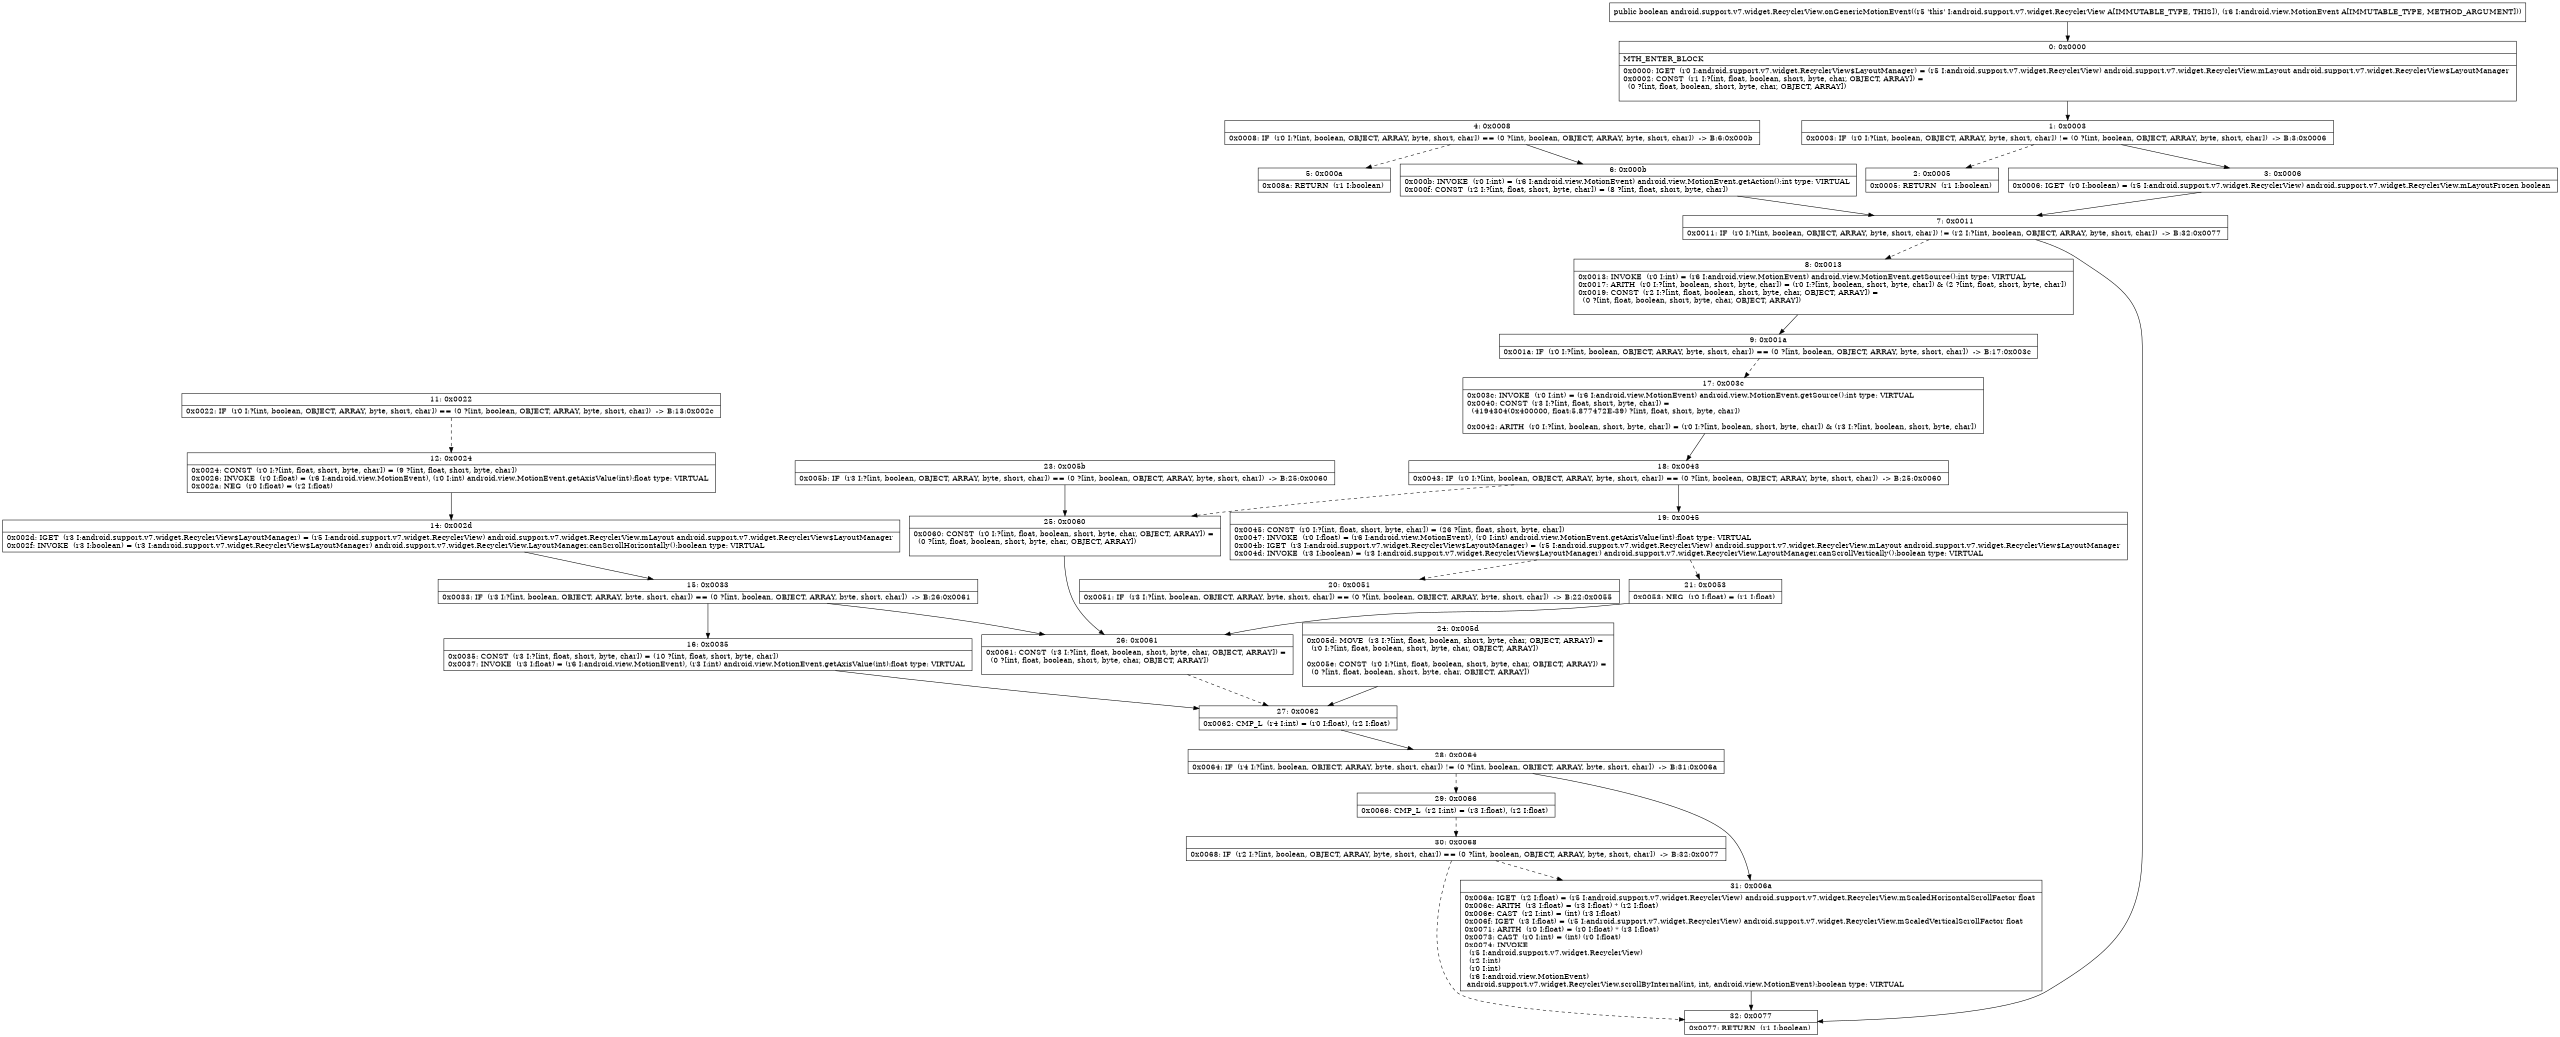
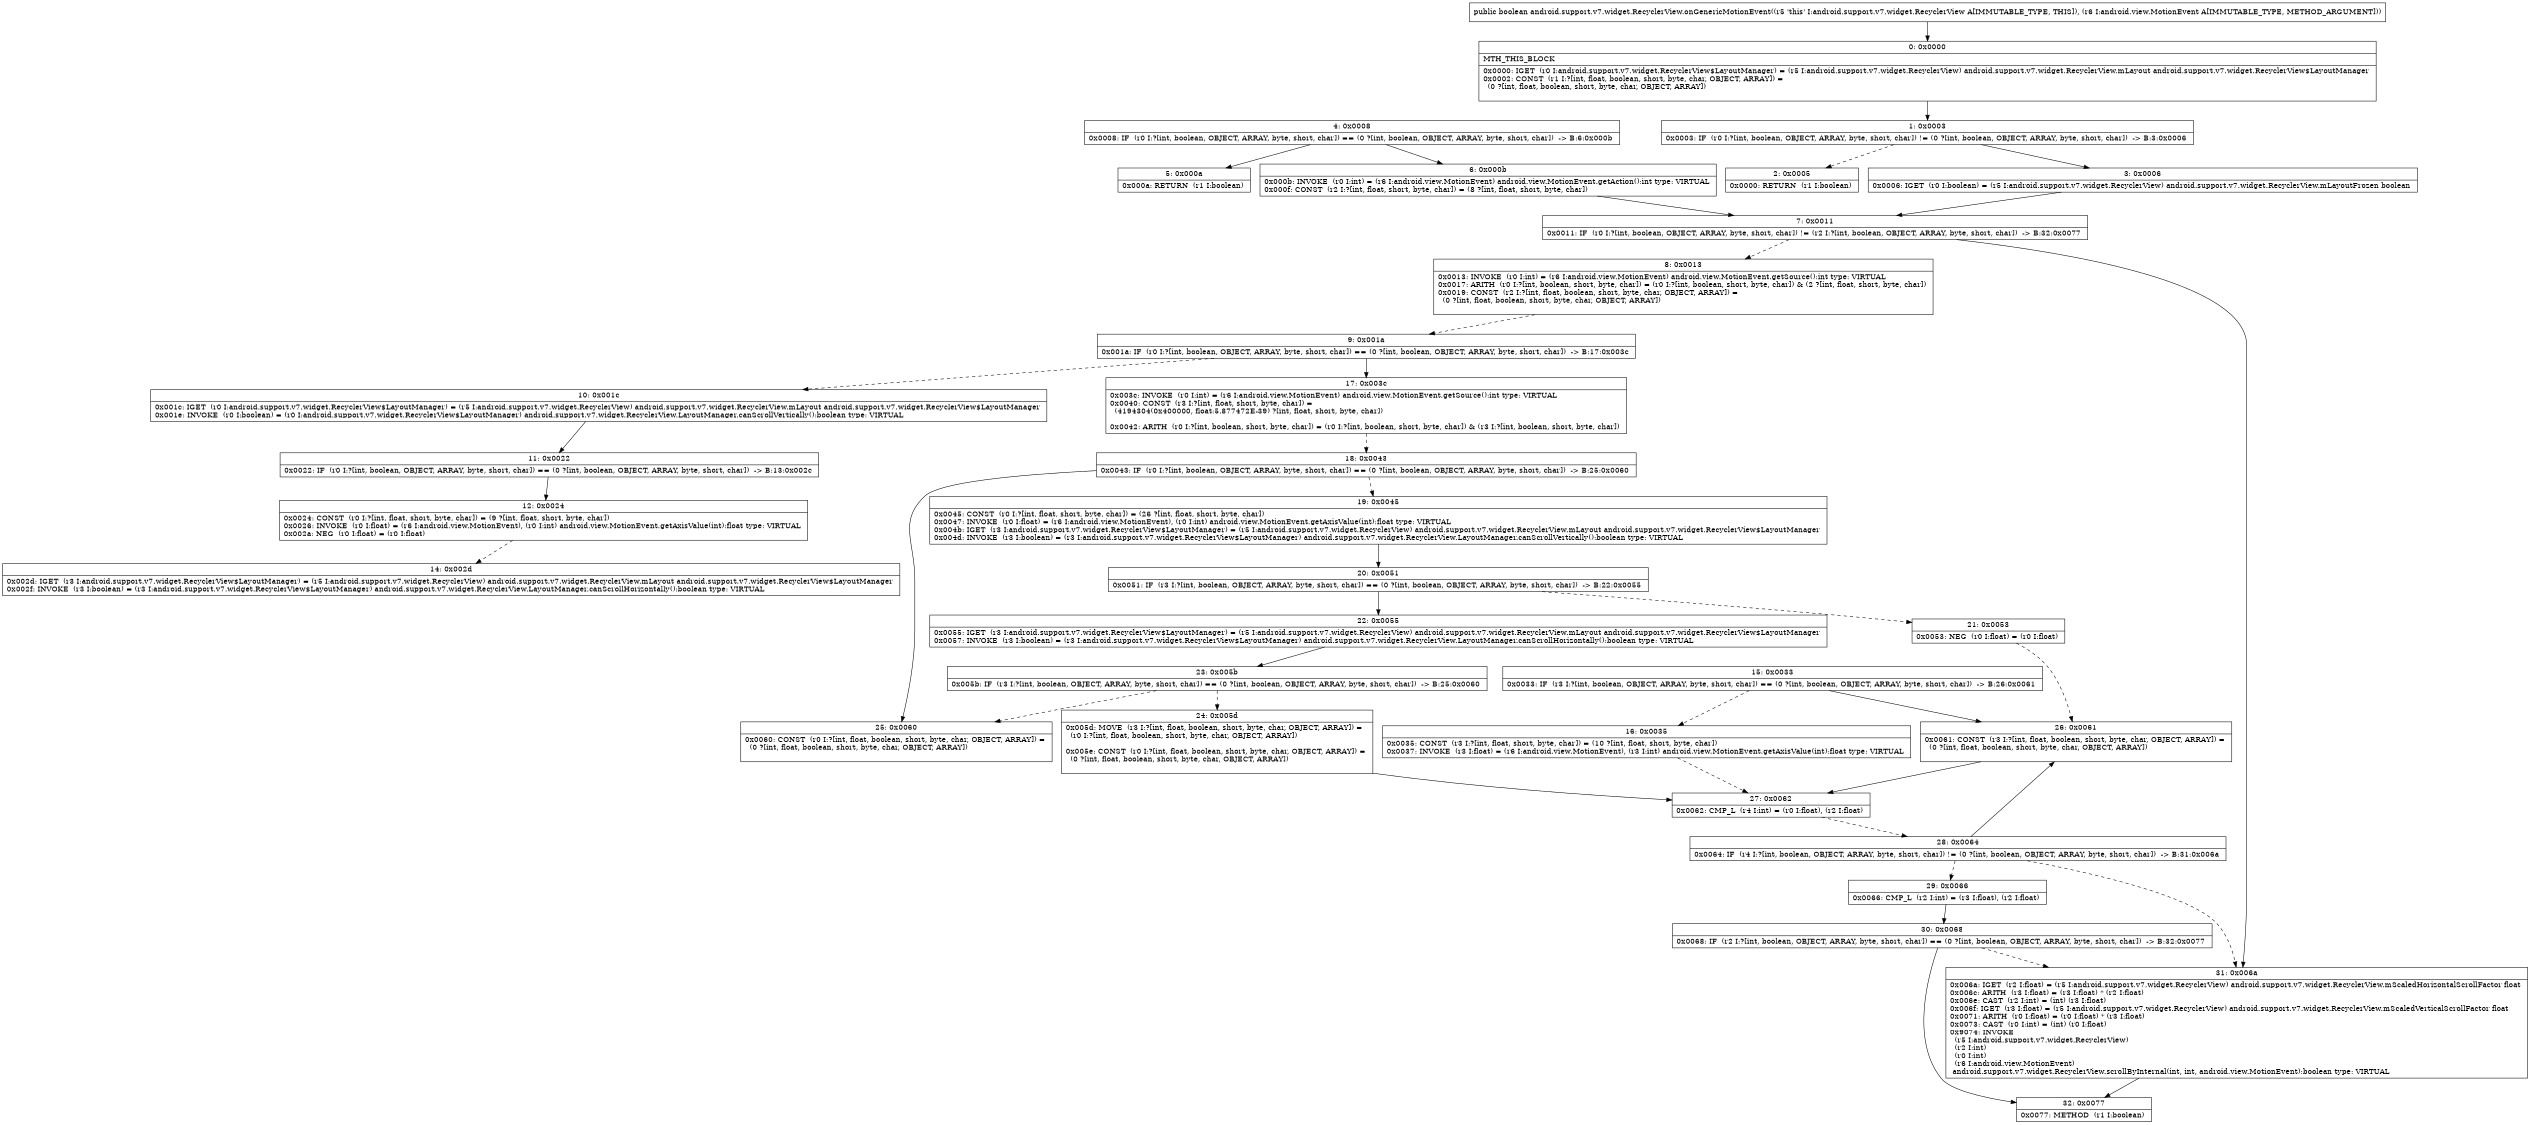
node "0: 0x0000": text "MTH_ENTER_BLOCK" -> "MTH_THIS_BLOCK"
edge "4: 0x0008" -> "5: 0x000a": style dashed -> solid
node "5: 0x000a": text "0x008a: RETURN  (r1 I:boolean)" -> "0x000a: RETURN  (r1 I:boolean)"
node "2: 0x0005": text "0x0005: RETURN  (r1 I:boolean)" -> "0x0000: RETURN  (r1 I:boolean)"
edge "8: 0x0013" -> "9: 0x001a": style solid -> dashed
edge "9: 0x001a" -> "17: 0x003c": style dashed -> solid
node "10: 0x001c": added
edge "11: 0x0022" -> "12: 0x0024": style dashed -> solid
edge "17: 0x003c" -> "18: 0x0043": style solid -> dashed
node "12: 0x0024": text "0x002a: NEG  (r0 I:float) = (r2 I:float)" -> "0x002a: NEG  (r0 I:float) = (r0 I:float)"
edge "18: 0x0043" -> "19: 0x0045": style solid -> dashed
edge "23: 0x005b" -> "25: 0x0060": style solid -> dashed
edge "18: 0x0043" -> "25: 0x0060": style dashed -> solid
edge "12: 0x0024" -> "14: 0x002d": style solid -> dashed
edge "14: 0x002d" -> "15: 0x0033": removed
edge "19: 0x0045" -> "21: 0x0053": now "20: 0x0051" -> "21: 0x0053"
edge "19: 0x0045" -> "20: 0x0051": style dashed -> solid
node "21: 0x0053": text "0x0053: NEG  (r0 I:float) = (r1 I:float)" -> "0x0053: NEG  (r0 I:float) = (r0 I:float)"
edge "25: 0x0060" -> "26: 0x0061": now "28: 0x0064" -> "26: 0x0061"
edge "21: 0x0053" -> "26: 0x0061": style solid -> dashed
edge "15: 0x0033" -> "16: 0x0035": style solid -> dashed
node "22: 0x0055": added
edge "26: 0x0061" -> "27: 0x0062": style dashed -> solid
edge "16: 0x0035" -> "27: 0x0062": style solid -> dashed
edge "23: 0x005b" -> "24: 0x005d": added
edge "7: 0x0011" -> "32: 0x0077": now "7: 0x0011" -> "31: 0x006a"
edge "27: 0x0062" -> "28: 0x0064": style solid -> dashed
edge "28: 0x0064" -> "31: 0x006a": style solid -> dashed
edge "29: 0x0066" -> "30: 0x0068": style dashed -> solid
node "31: 0x006a": text "0x0074: INVOKE" -> "0x9074: INVOKE"
edge "30: 0x0068" -> "32: 0x0077": style dashed -> solid
node "32: 0x0077": text "0x0077: RETURN  (r1 I:boolean)" -> "0x0077: METHOD  (r1 I:boolean)"
